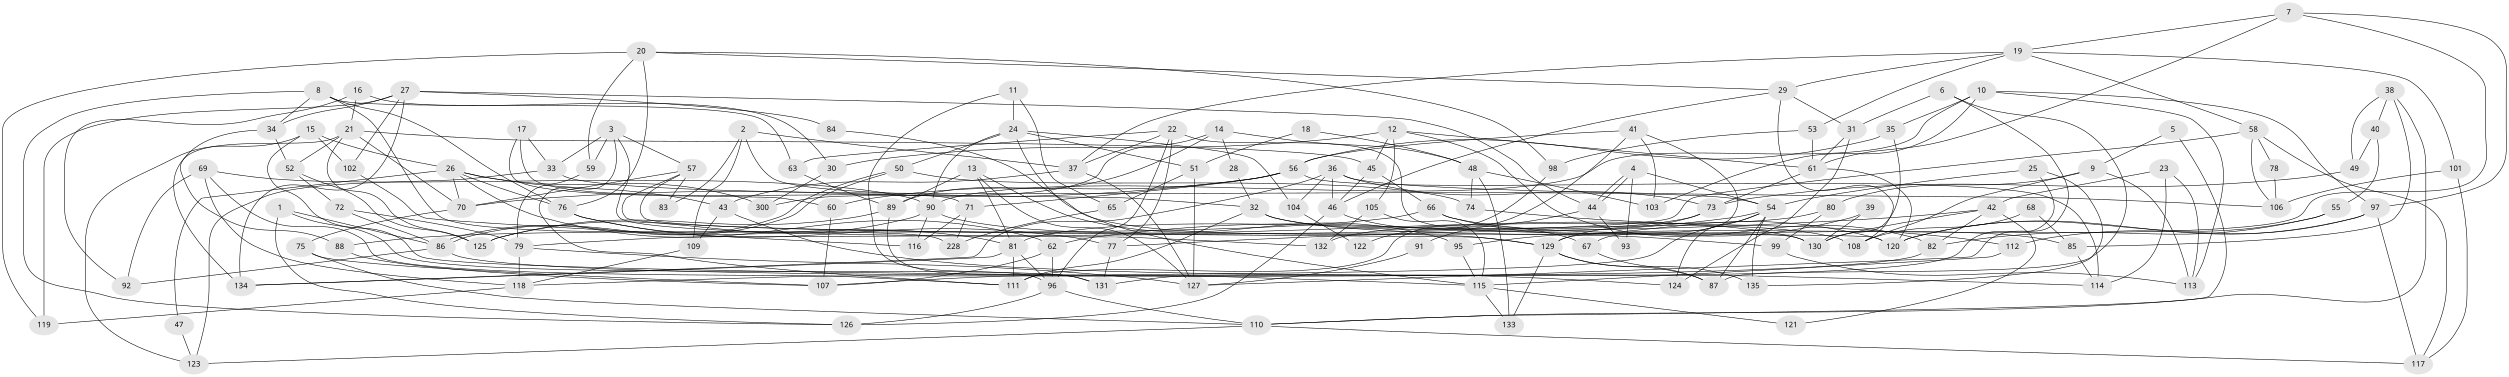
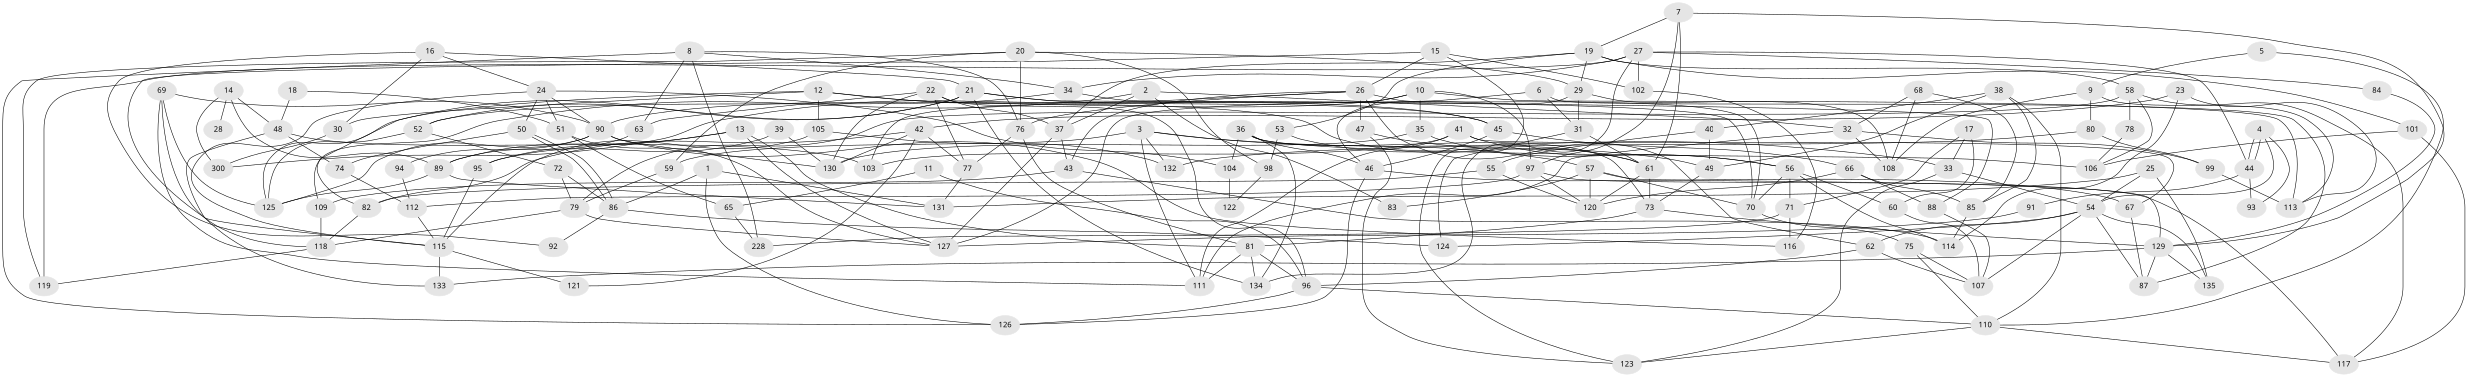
edge "11" -- "24": now "16" -- "24"
edge "47" -- "49": added
node "94": added
edge "28" -- "32": now "68" -- "32"
edge "69" -- "92": now "69" -- "125"
